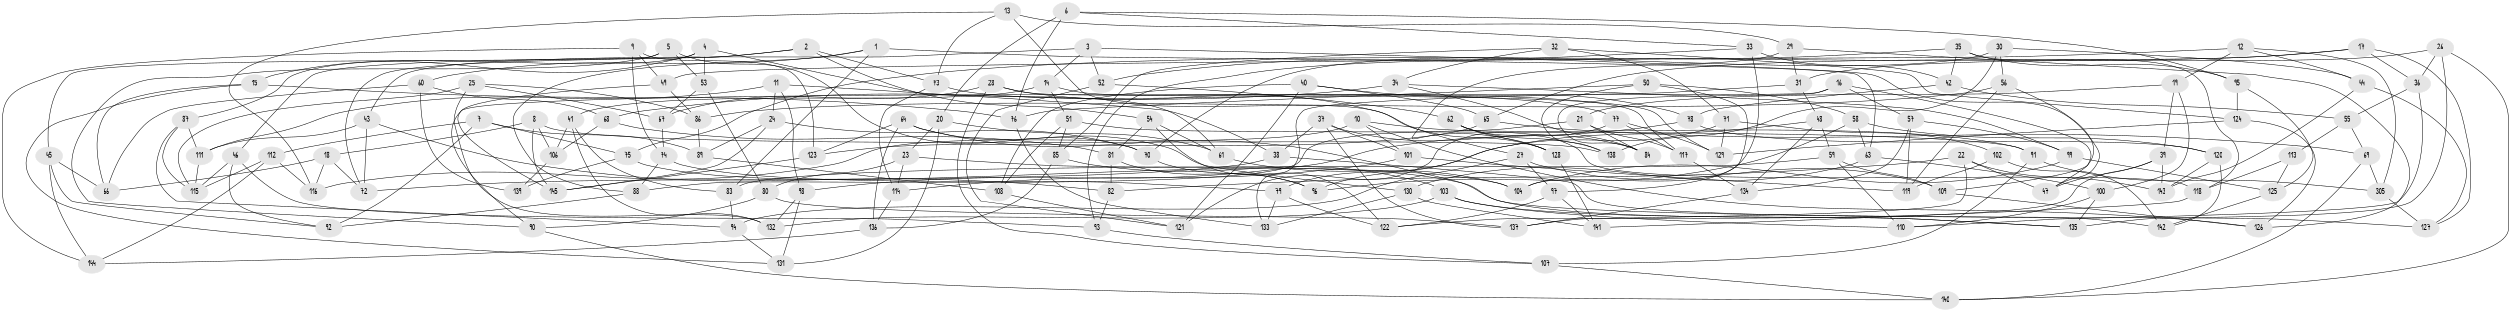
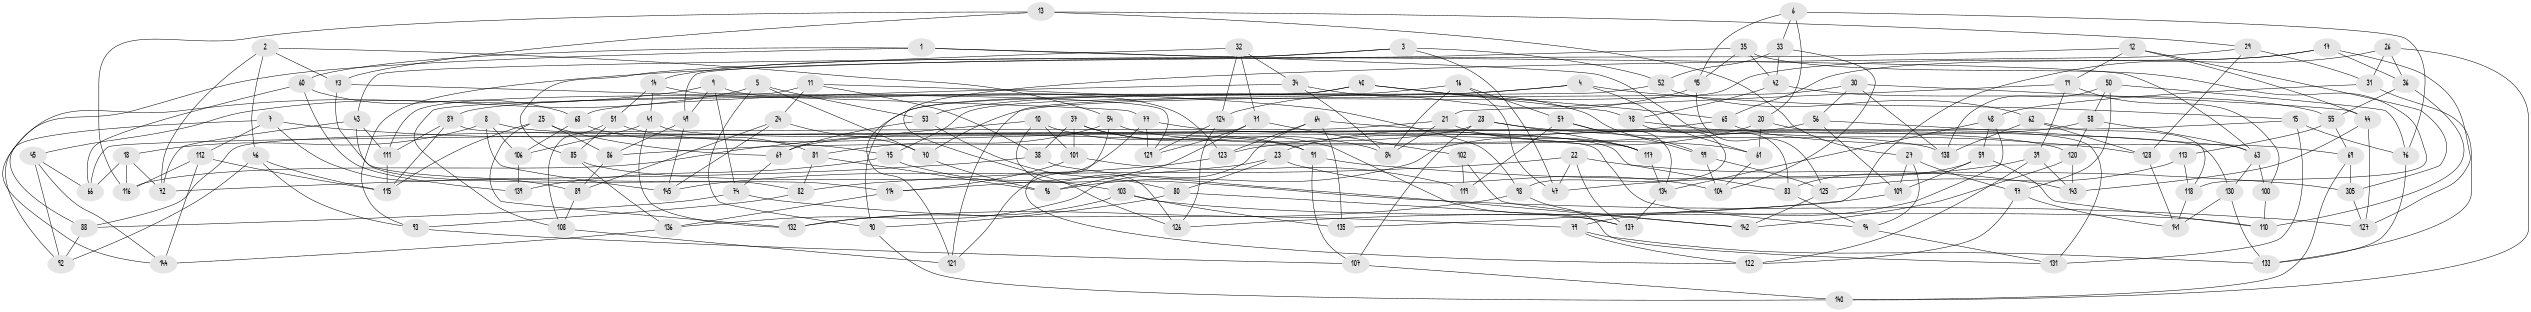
edge "56" -- "119": now "56" -- "63"
edge "100" -- "135": removed
